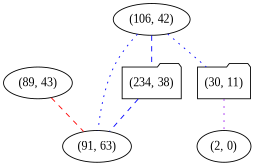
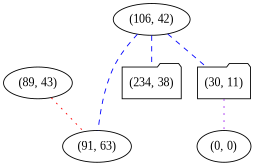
edge "(106, 42)" -- "(30, 11)": style dotted -> dashed
edge "(106, 42)" -- "(91, 63)": style dotted -> dashed
edge "(89, 43)" -- "(91, 63)": style dashed -> dotted
edge "(234, 38)" -- "(91, 63)": removed
node "(2, 0)": label "(2, 0)" -> "(0, 0)"
